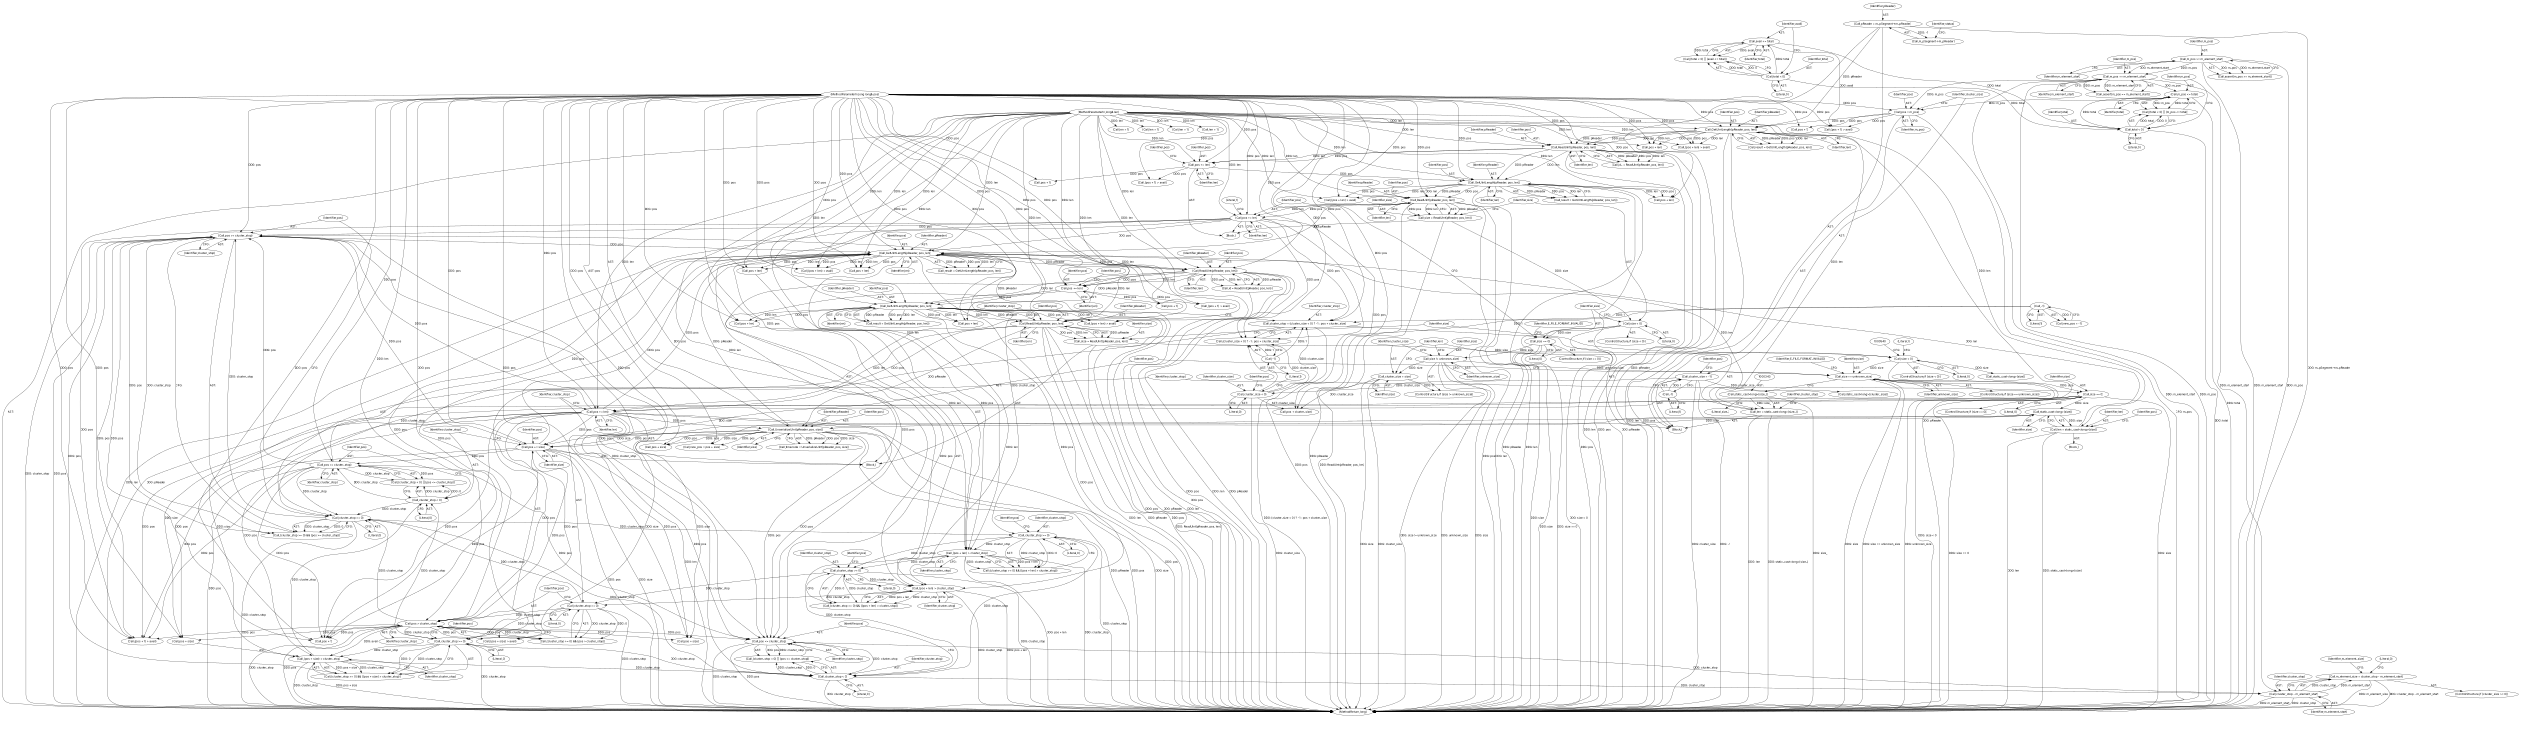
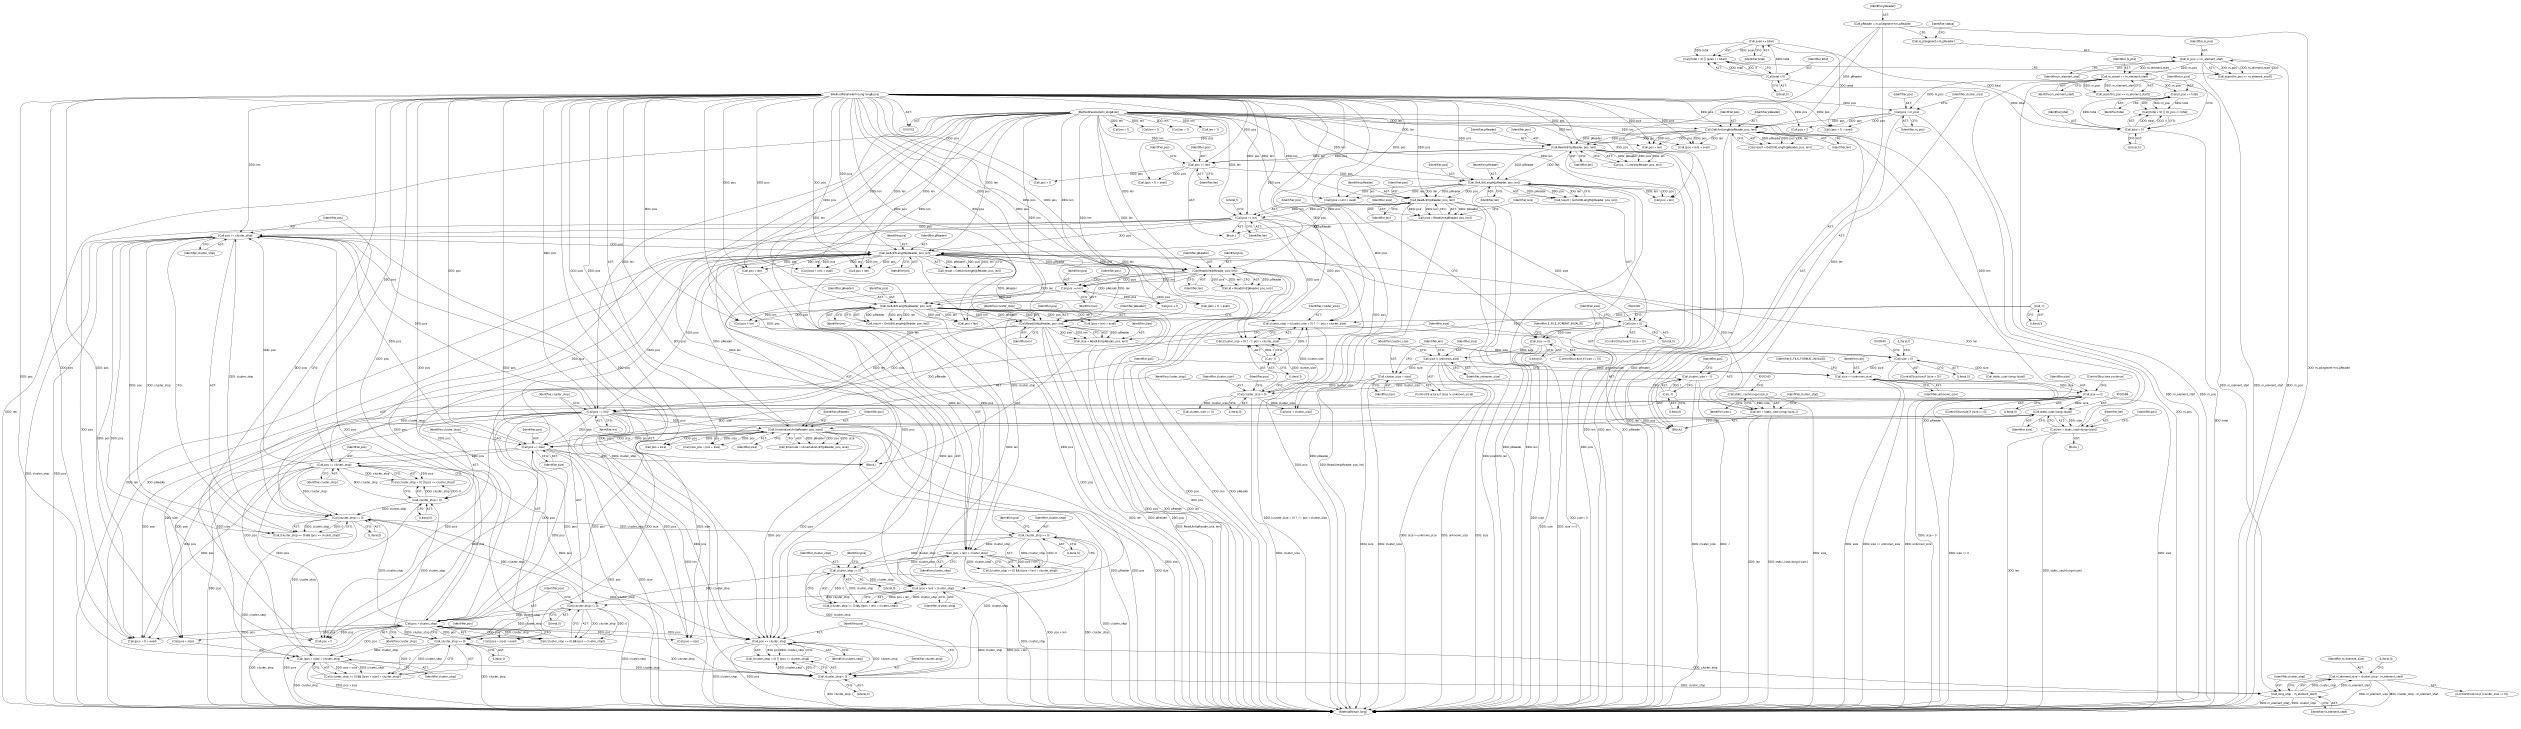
node "(Identifier,avail)": removed
edge "(Call,pReader = m_pSegment->m_pReader)" -> "(Call,m_pSegment->m_pReader)": label "DDG: -1" -> "CFG: "
edge "(Call,m_pSegment->m_pReader)" -> "(Call,pReader = m_pSegment->m_pReader)": now "(Call,m_pSegment->m_pReader)" -> "(Call,m_pos >= m_element_start)"
edge "(Call,(total < 0) || (avail <= total))" -> "(Call,avail <= total)": now "(Call,(total < 0) || (avail <= total))" -> "(Call,assert(m_pos >= m_element_start))"
edge "(Call,assert(m_pos >= m_element_start))" -> "(Call,m_pos >= m_element_start)": label "CFG: " -> "DDG: "
node "(Call,m_pos == m_element_start)": label "(Call,m_pos == m_element_start)" -> "(Call,m_assert == m_element_start)"
edge "(Call,m_pos <= total)" -> "(Call,pos = m_pos)": removed, label "DDG: m_pos"
edge "(MethodParameterIn,long long& pos)" -> "(Call,(pos + size) > cluster_stop)": added, label "DDG: pos"
edge "(Call,(total < 0) || (m_pos <= total))" -> "(Call,m_pos <= total)": removed, label "CFG:"
node "1000132": added
edge "(MethodParameterIn,long long& pos)" -> "(Call,pos >= cluster_stop)": label "DDG: pos" -> "DDG: len"
node "(Call,id_ = ReadUInt(pReader, pos, len))": label "(Call,id_ = ReadUInt(pReader, pos, len))" -> "(Call,id_ = Literal(pReader, pos, len))"
edge "(MethodParameterIn,long long& pos)" -> "(Call,new_pos = pos + size)": label "AST: pos" -> "DDG: pos"
node "1000320": added
node "(Call,new_pos = -1)": removed
edge "(MethodParameterIn,long long& pos)" -> "(Call,pos > cluster_stop)": label "DDG: len" -> "DDG: pos"
node "(ControlStructure,continue;)": added
edge "(Call,size == unknown_size)" -> "(Call,static_cast<long>(size_))": now "(Call,len = static_cast<long>(size_))" -> "(Call,static_cast<long>(size_))"
edge "(Call,cluster_size = size)" -> "(ControlStructure,if (size != unknown_size))": label "DDG: 0" -> "AST: "
edge "1000343" -> "(Call,static_cast<long>(size_))": label "AST: " -> "CFG: "
edge "(Call,cluster_size = size)" -> "(Call,pos + cluster_size)": now "(Call,cluster_size = size)" -> "(Call,cluster_size < 0)"
node "(Call,static_cast<long>(cluster_size))": removed
node "(ControlStructure,if (size == unknown_size))": removed
node "1000588": added
edge "(Call,cluster_size < 0)" -> "(Call,pos + cluster_size)": label "AST: cluster_size" -> "DDG: cluster_size"
edge "(MethodParameterIn,long& len)" -> "(MethodReturn,long)": label "AST: " -> "DDG: len"
node "(Call,cluster_size >= 0)": added
node "(Literal,size_)": label "(Literal,size_)" -> "(Identifier,size_)"
edge "(Call,pos = m_pos)" -> "(MethodReturn,long)": label "CFG: m_pos" -> "DDG: m_pos"
edge "(Call,pos > cluster_stop)" -> "(Call,UnserializeUInt(pReader, pos, size))": added, label "DDG: pos"
edge "(Call,(cluster_stop >= 0) && ((pos + size) > cluster_stop))" -> "(Call,pos >= cluster_stop)": now "(Call,pos > cluster_stop)" -> "(Call,pos >= cluster_stop)"
edge "(Call,pos > cluster_stop)" -> "(Call,(pos + size) > cluster_stop)": label "DDG: avail" -> "DDG: pos"
edge "(Call,(cluster_stop >= 0) && ((pos + size) > cluster_stop))" -> "(Call,(pos + size) > cluster_stop)": label "AST: " -> "CFG: "
edge "(Identifier,m_element_size)" -> "(Call,m_element_size = cluster_stop - m_element_start)": label "CFG: " -> "AST: "
node "(Call,cluster_stop - m_element_start)": label "(Call,cluster_stop - m_element_start)" -> "(Call,long_stop - m_element_start)"
edge "(Call,m_pos <= total)" -> "(MethodReturn,long)": removed, label "DDG: total"
